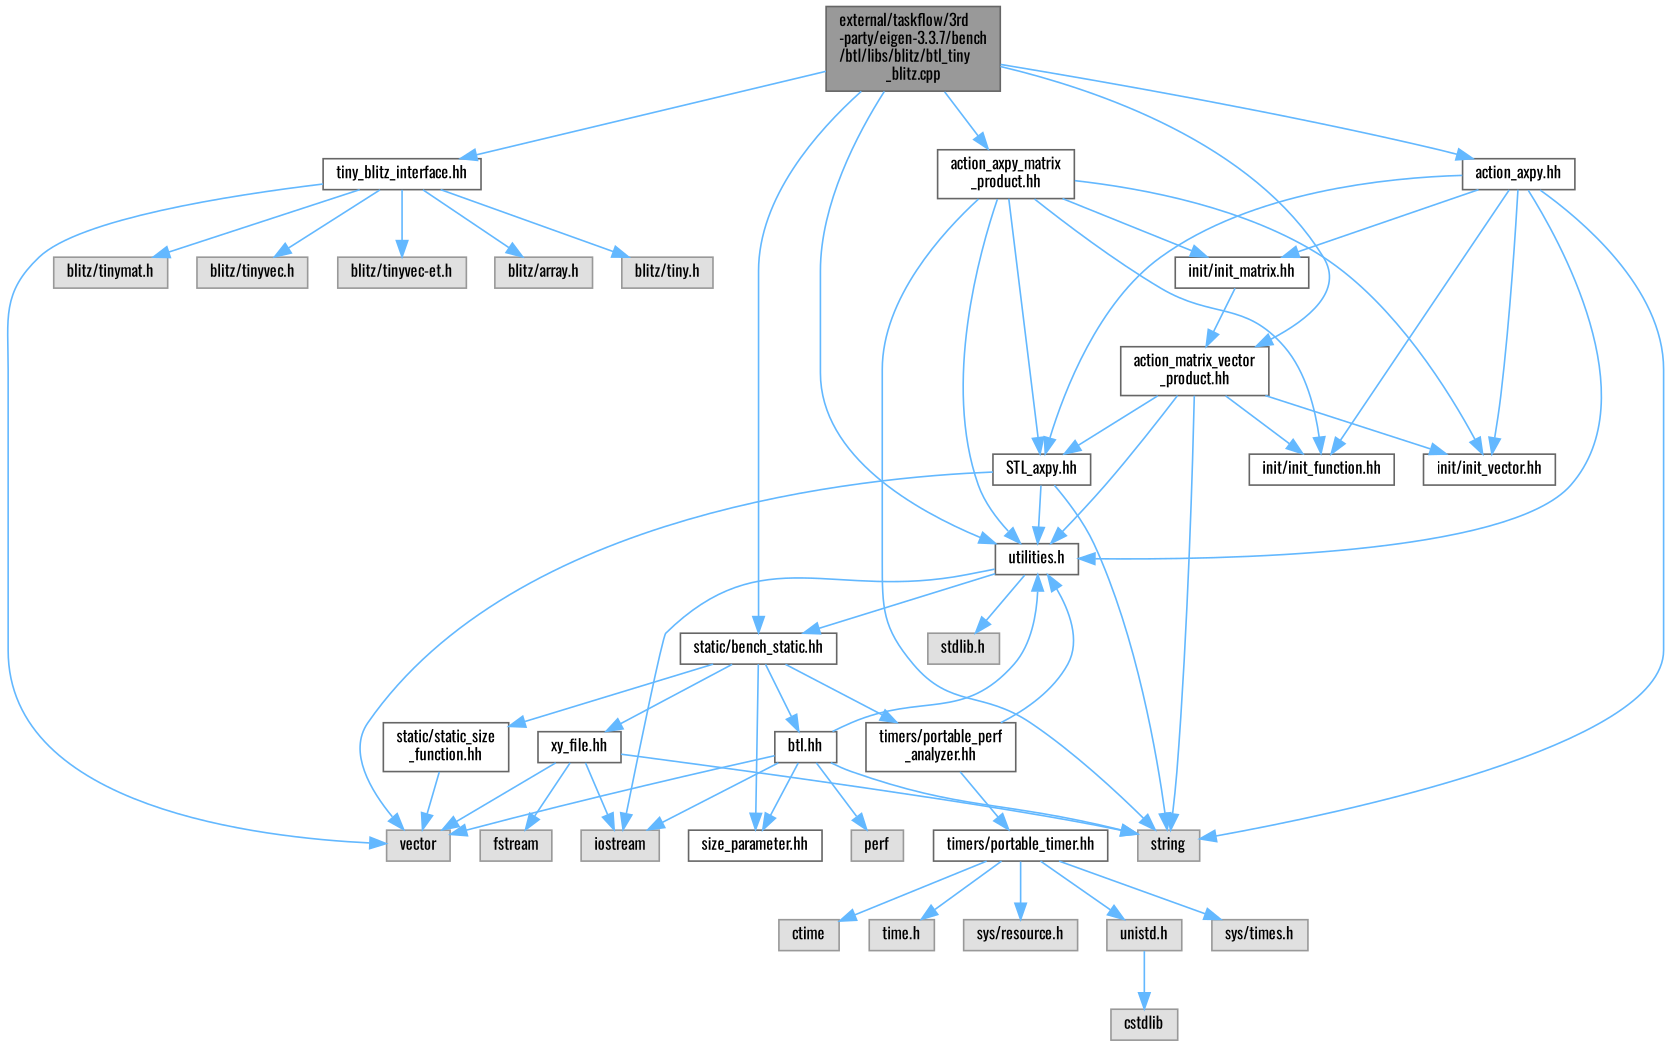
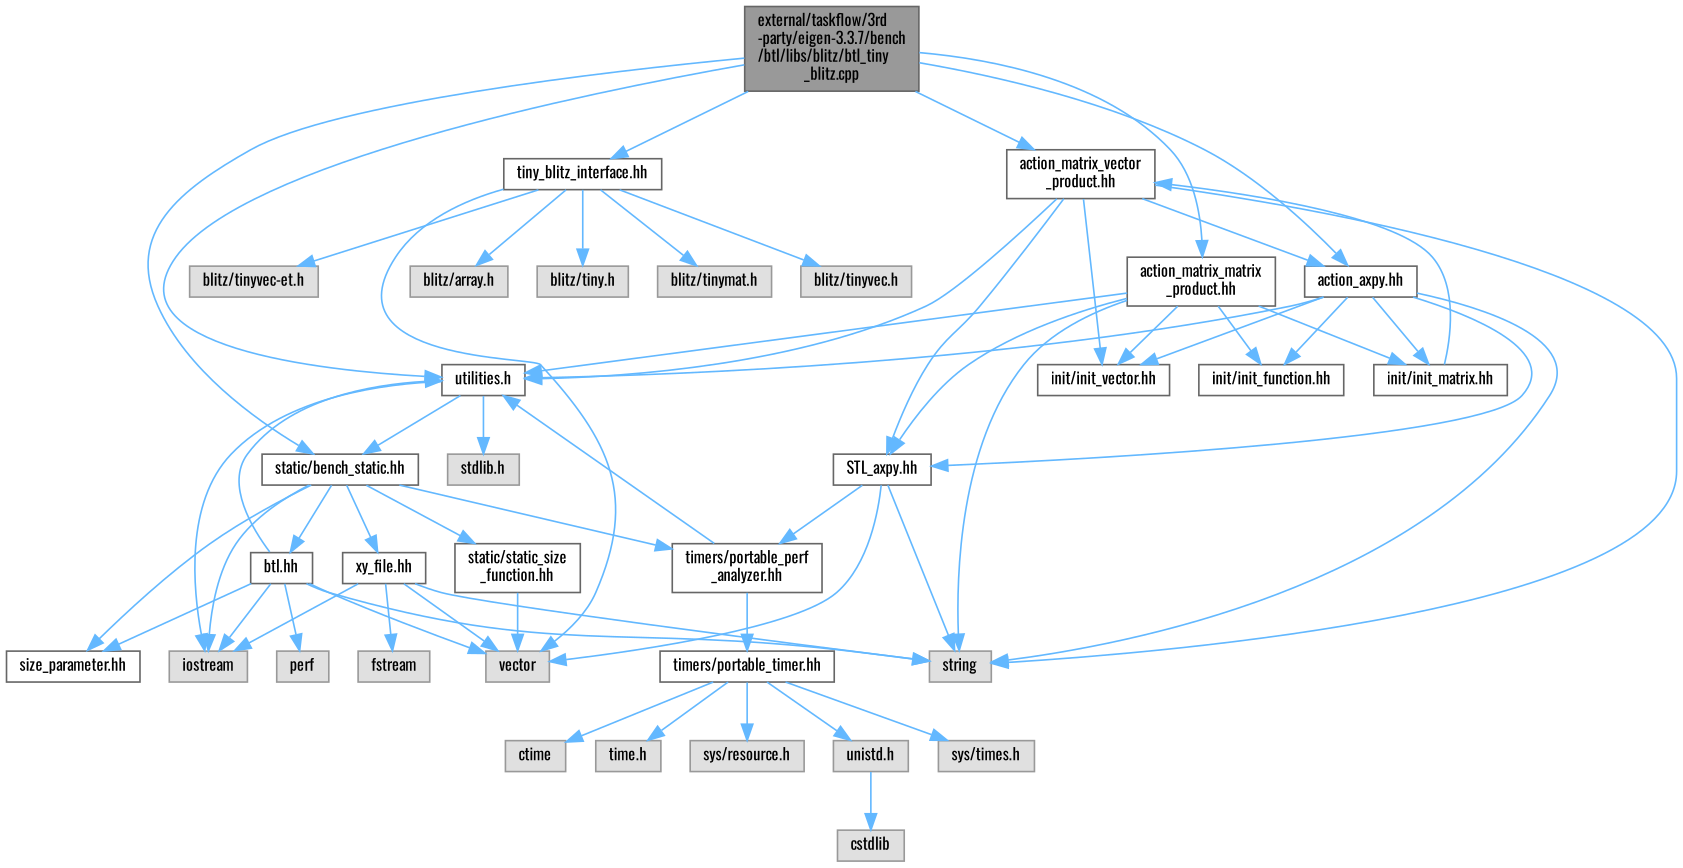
node "action_axpy_matrix _product.hh": label "action_axpy_matrix _product.hh" -> "action_matrix_matrix _product.hh"
edge "action_matrix_vector _product.hh" -> "init/init_function.hh": now "action_matrix_vector _product.hh" -> "action_axpy.hh"
edge "STL_axpy.hh" -> "utilities.h": now "STL_axpy.hh" -> "timers/portable_perf _analyzer.hh"
edge "static/bench_static.hh" -> "iostream": added
